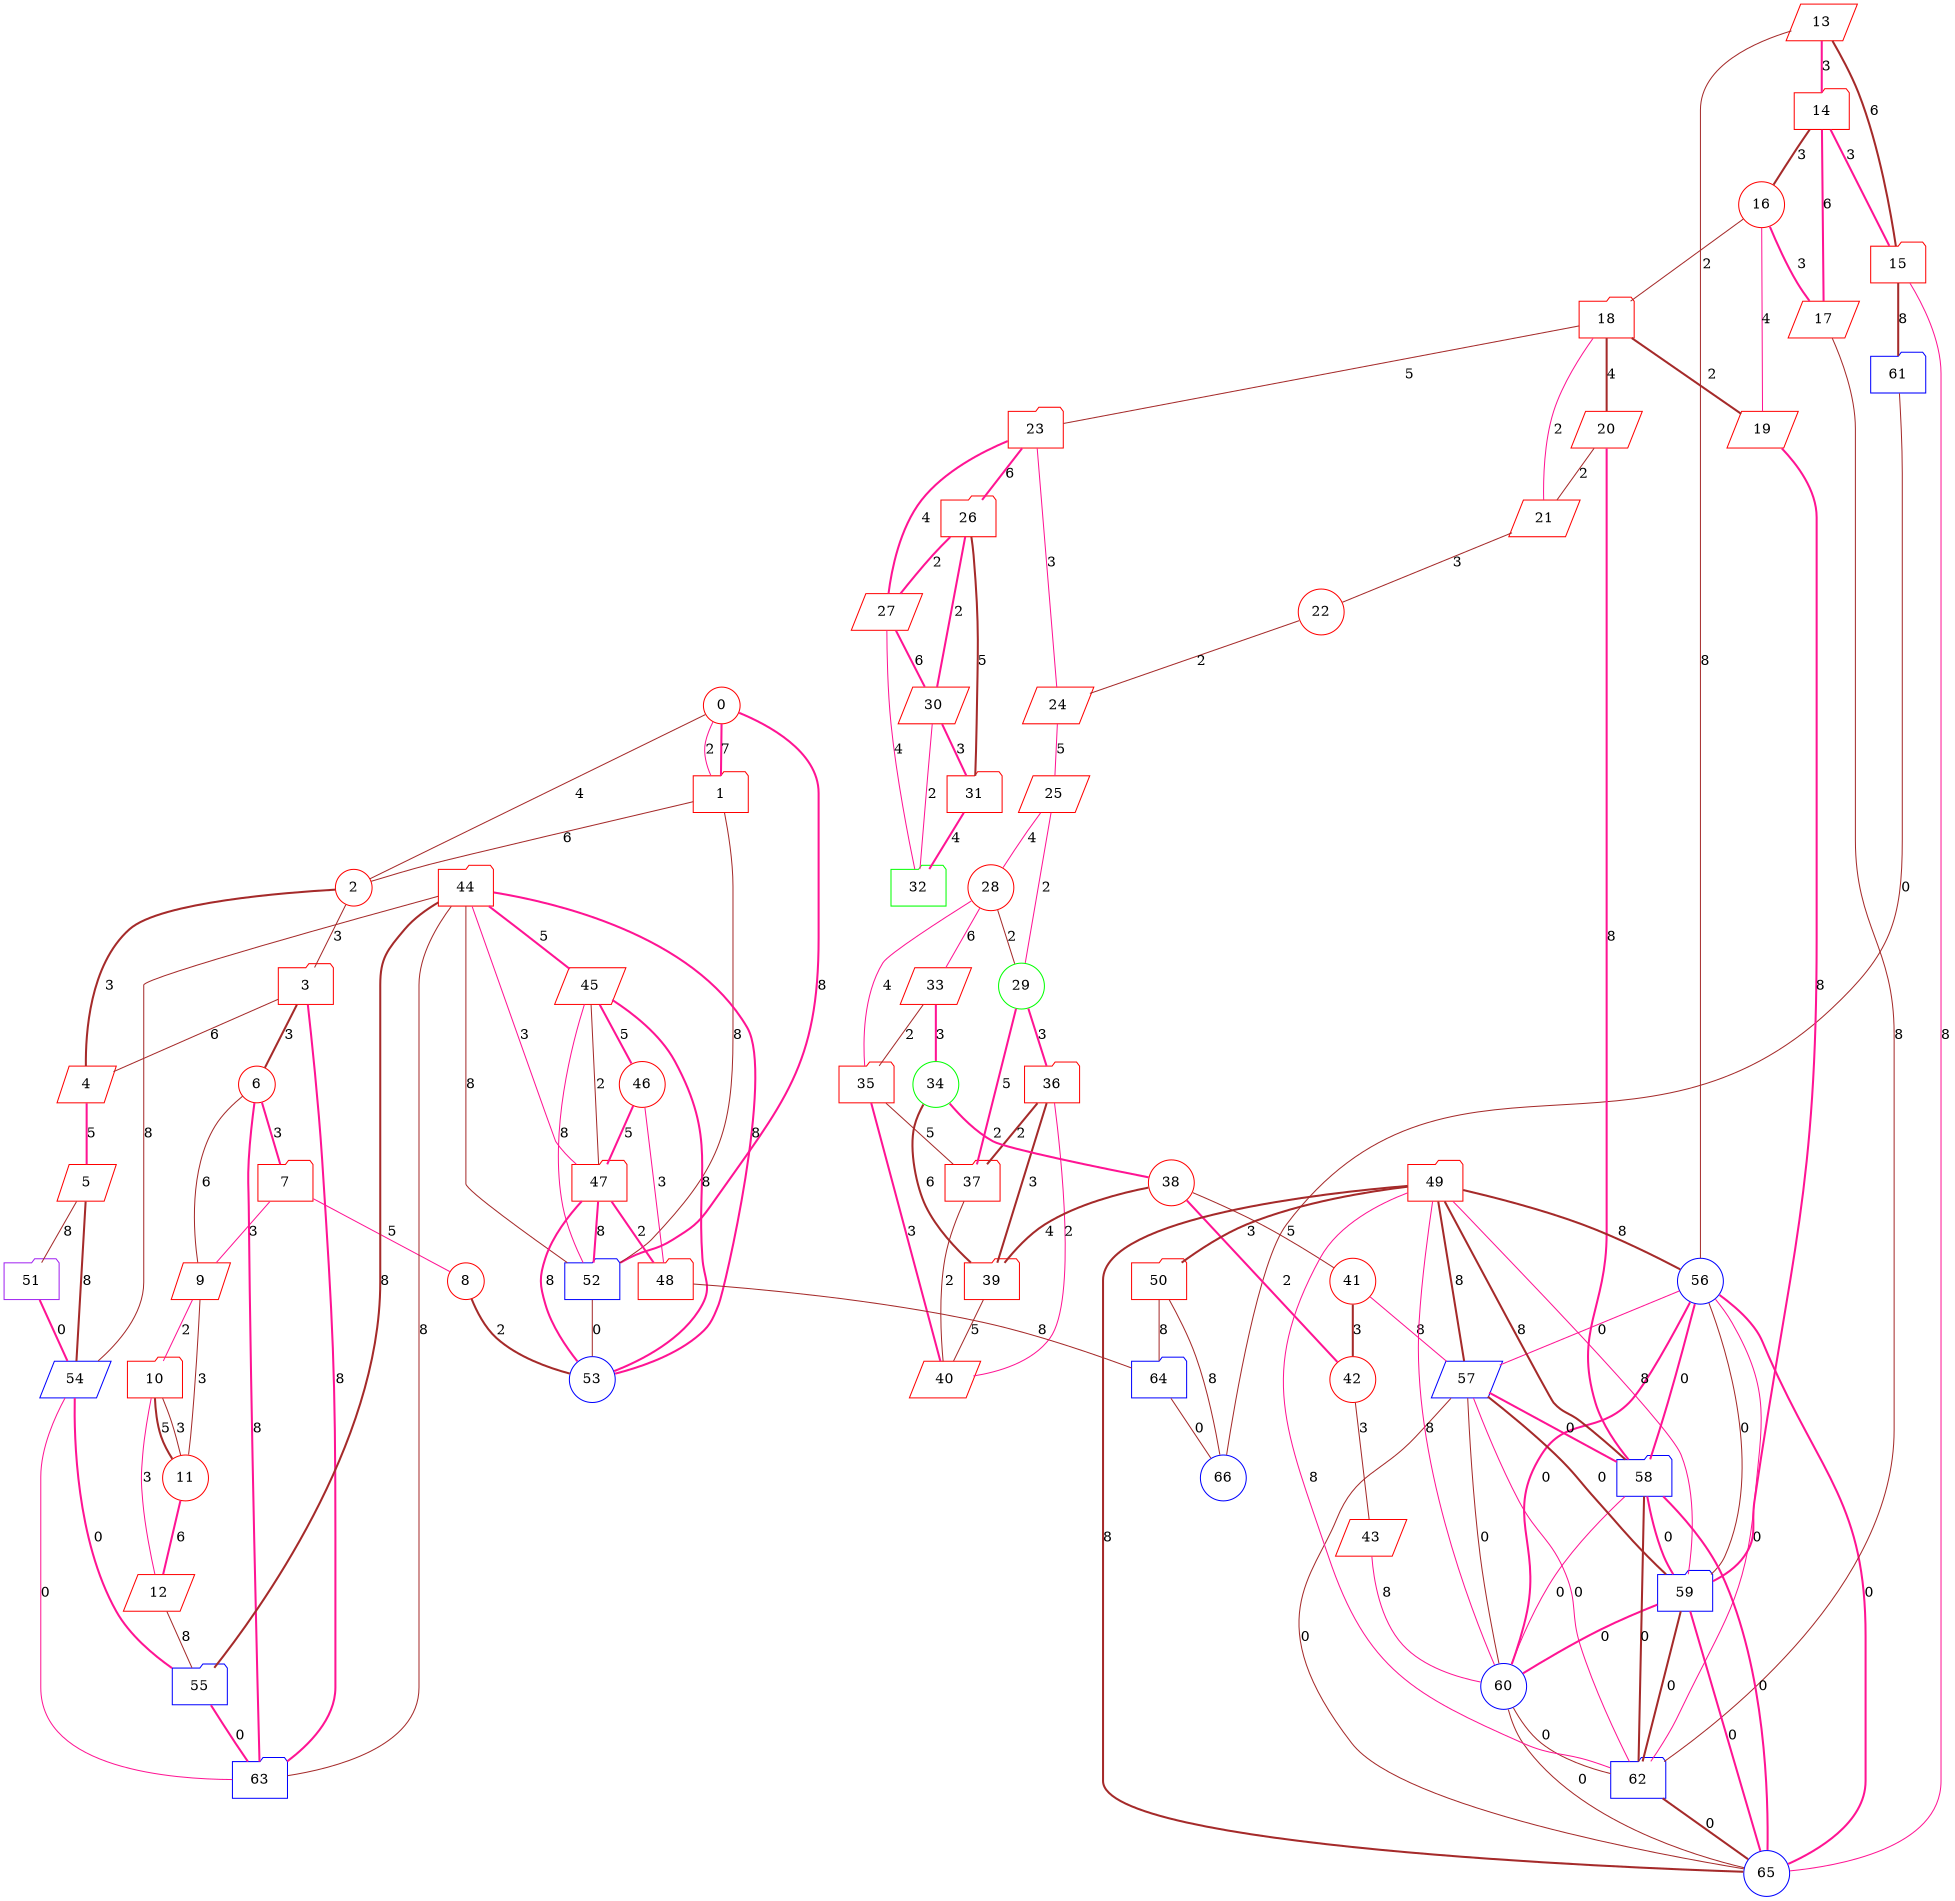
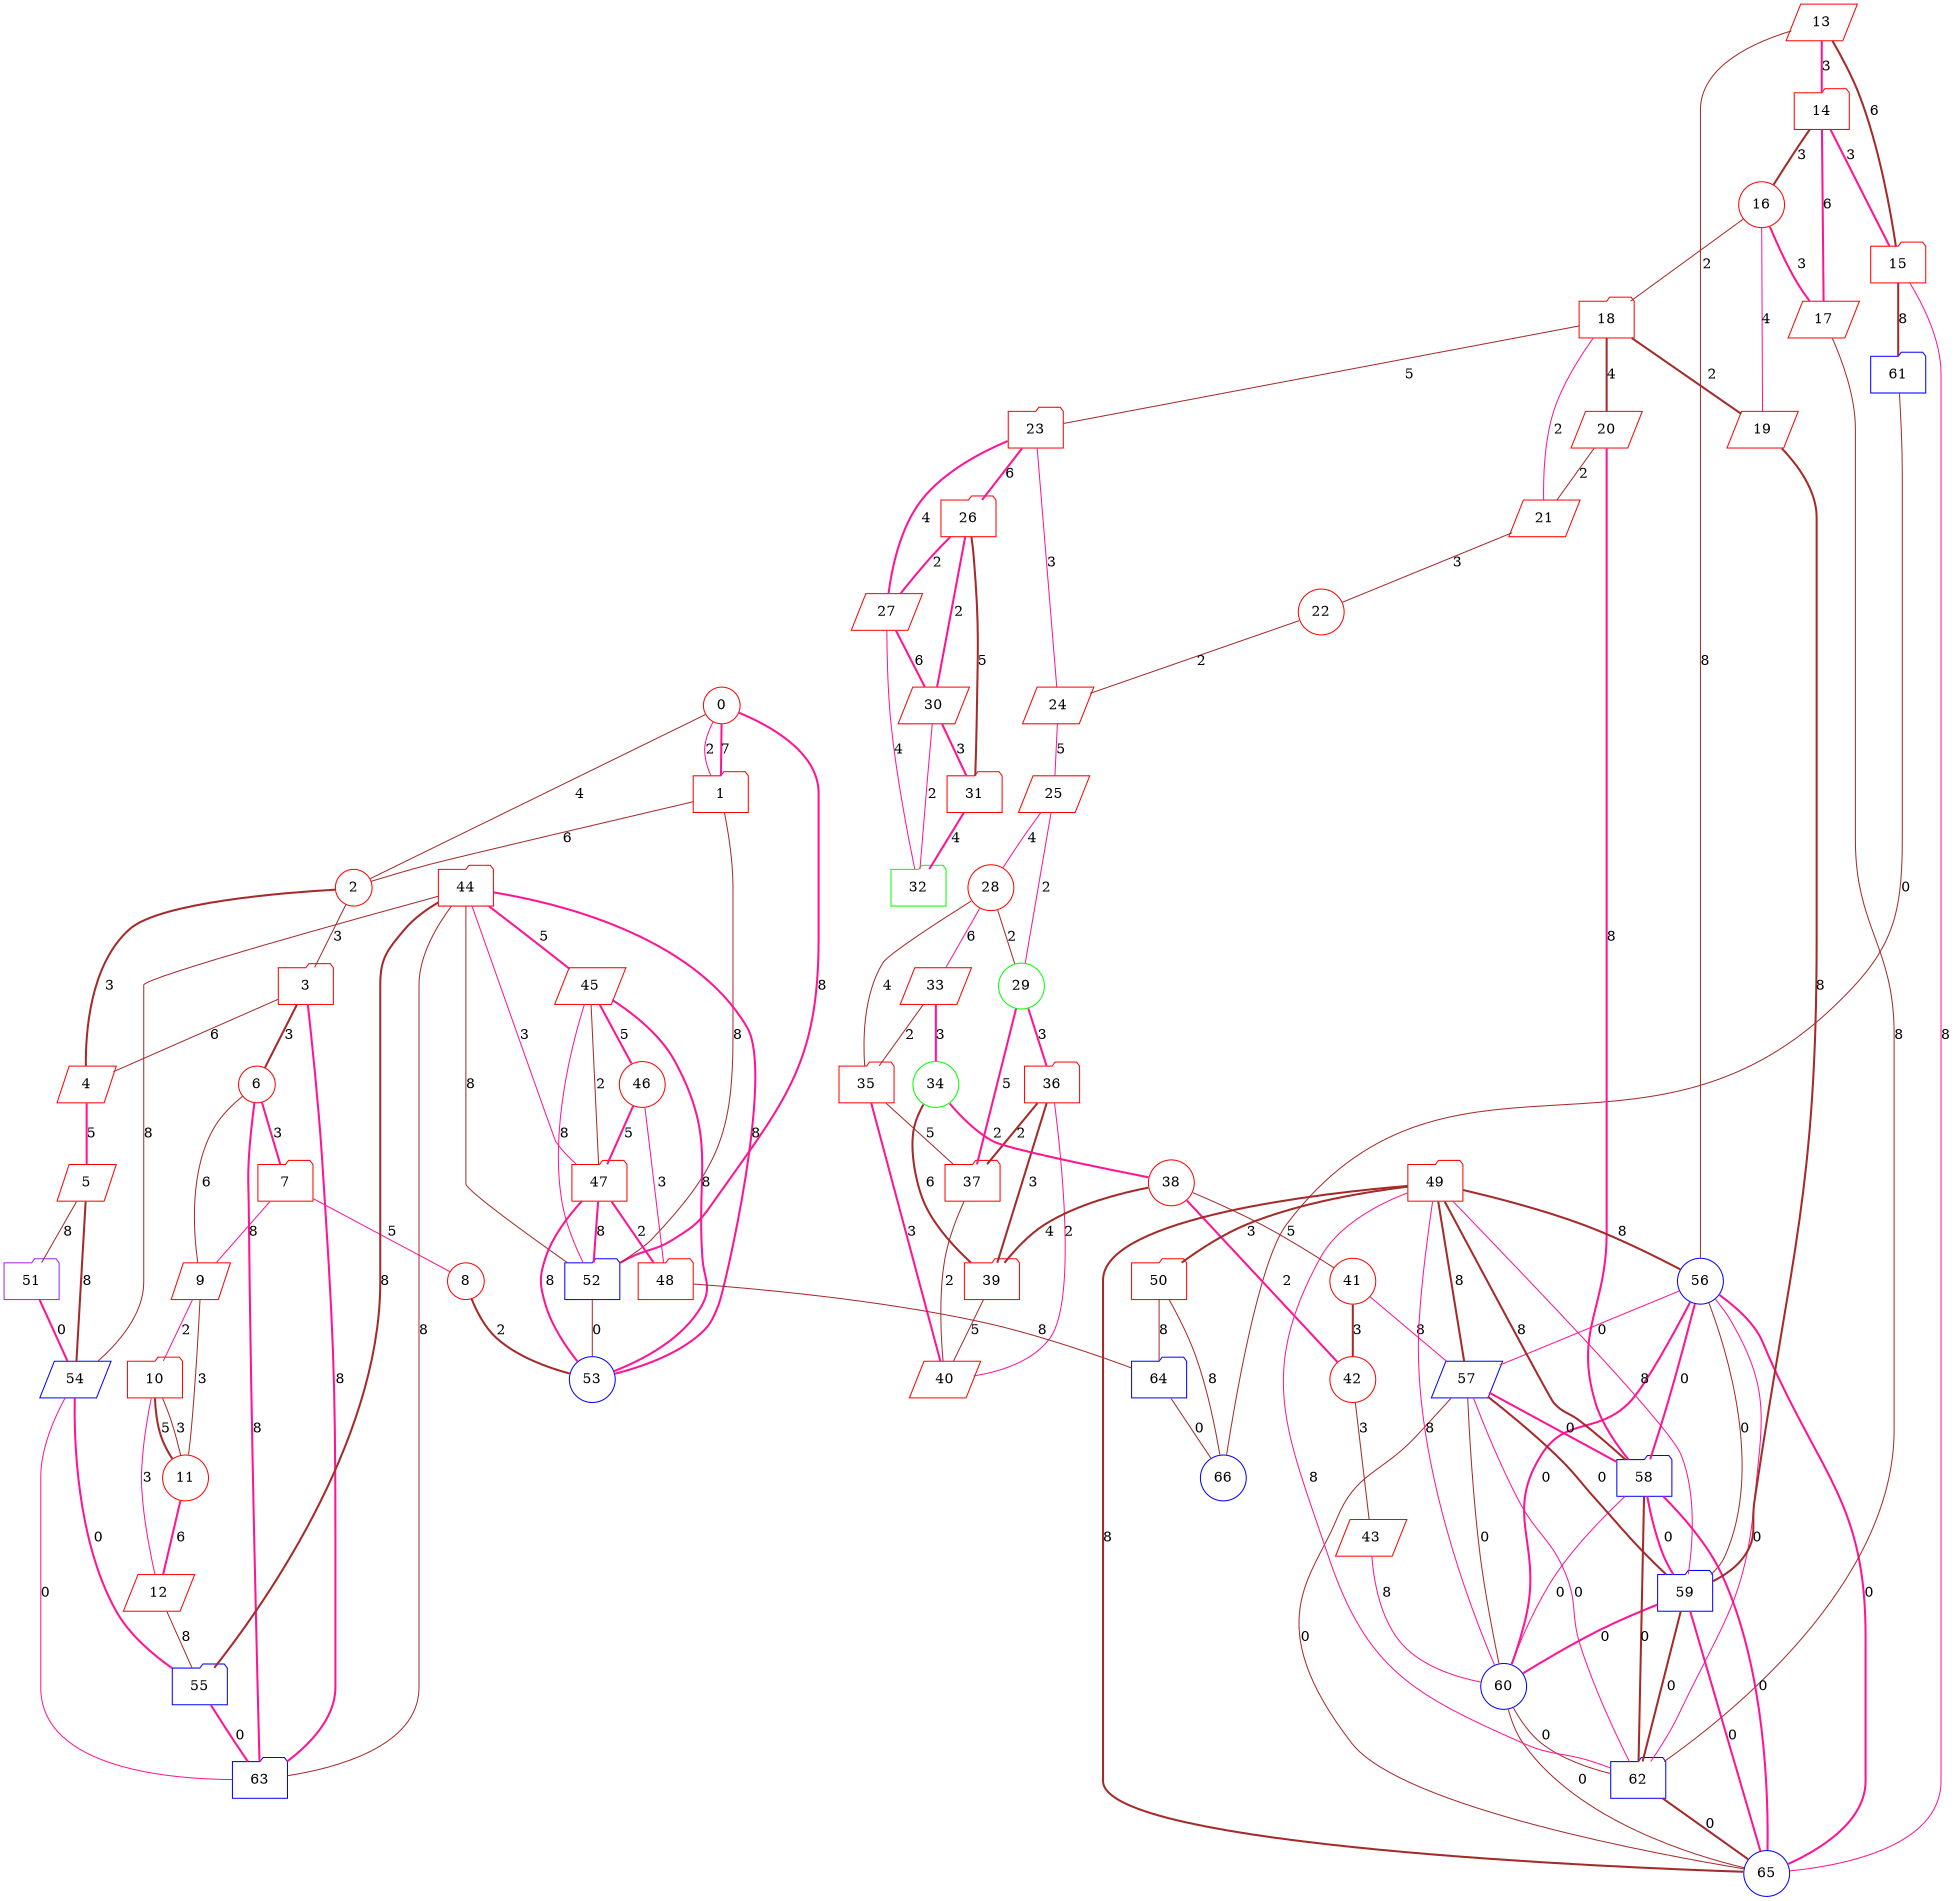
edge "28" -- "35": color deeppink -> brown
edge "19" -- "59": color deeppink -> brown
edge "7" -- "9": label "3" -> "8"
